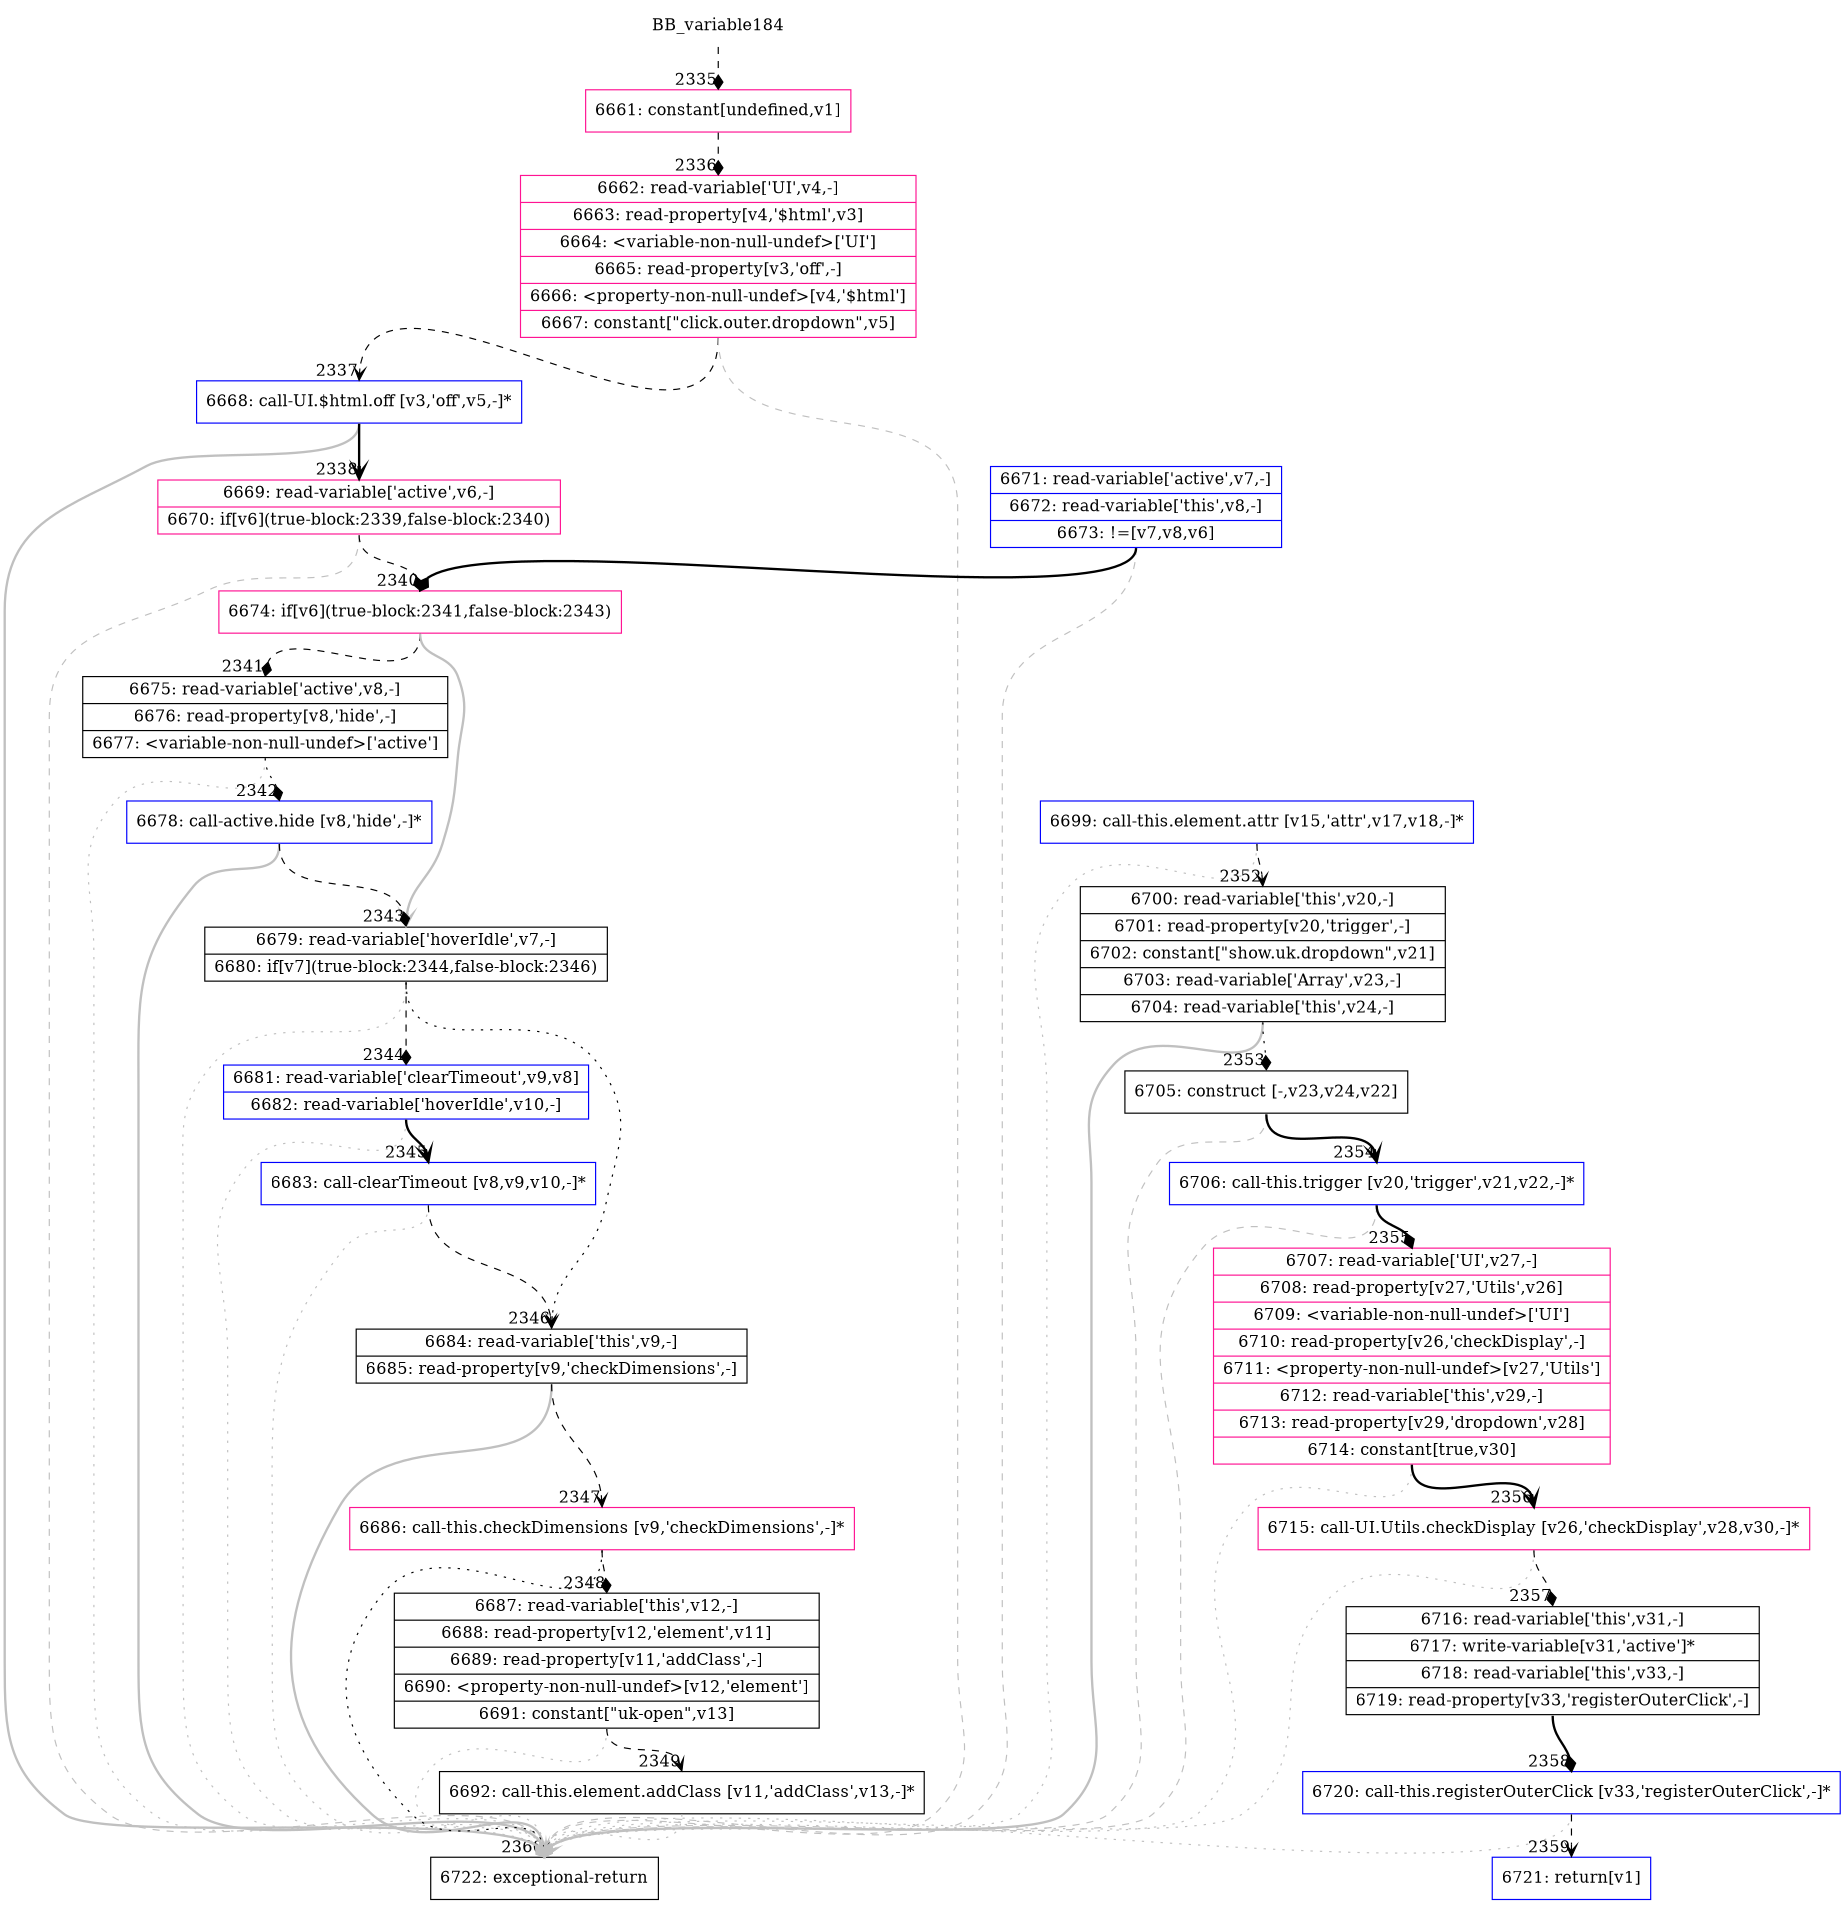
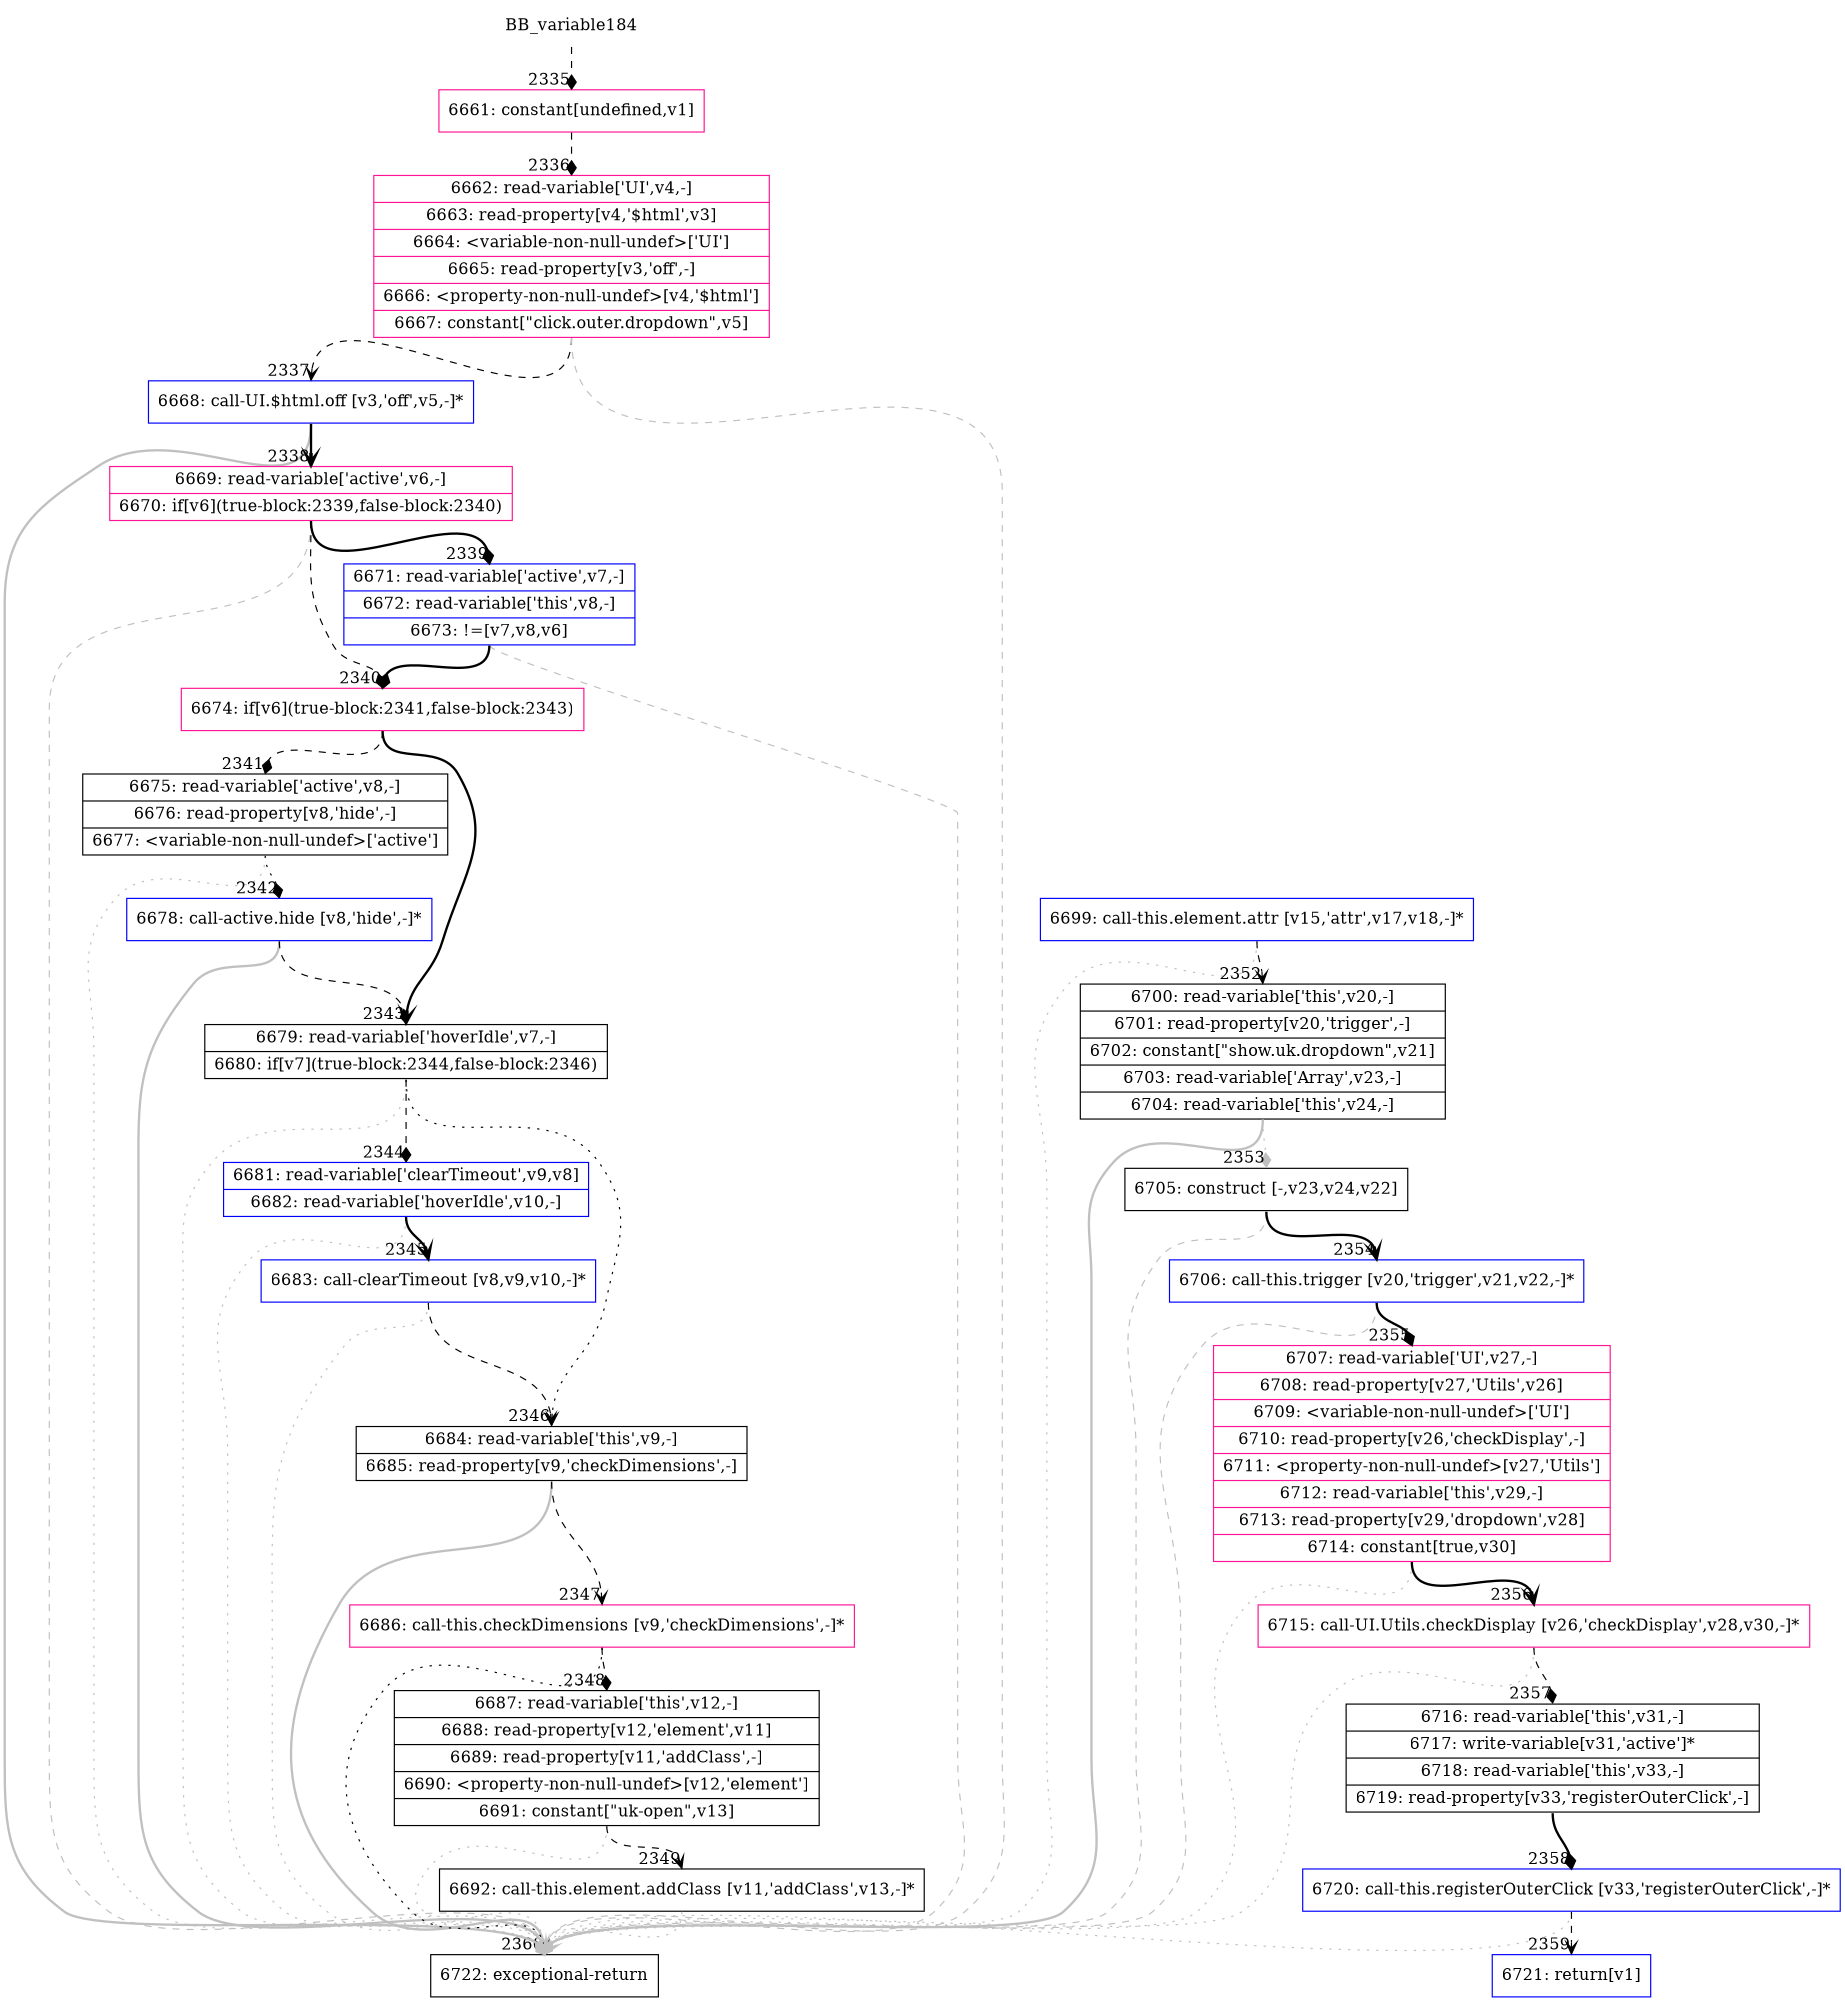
edge "6669: read-variable['active',v6,-]" -> "6671: read-variable['active',v7,-]": added
edge "6674: if[v6](true-block:2341,false-block:2343)" -> "6679: read-variable['hoverIdle',v7,-]": color gray -> black
edge "6700: read-variable['this',v20,-]" -> "6705: construct [-,v23,v24,v22]": color black -> gray
